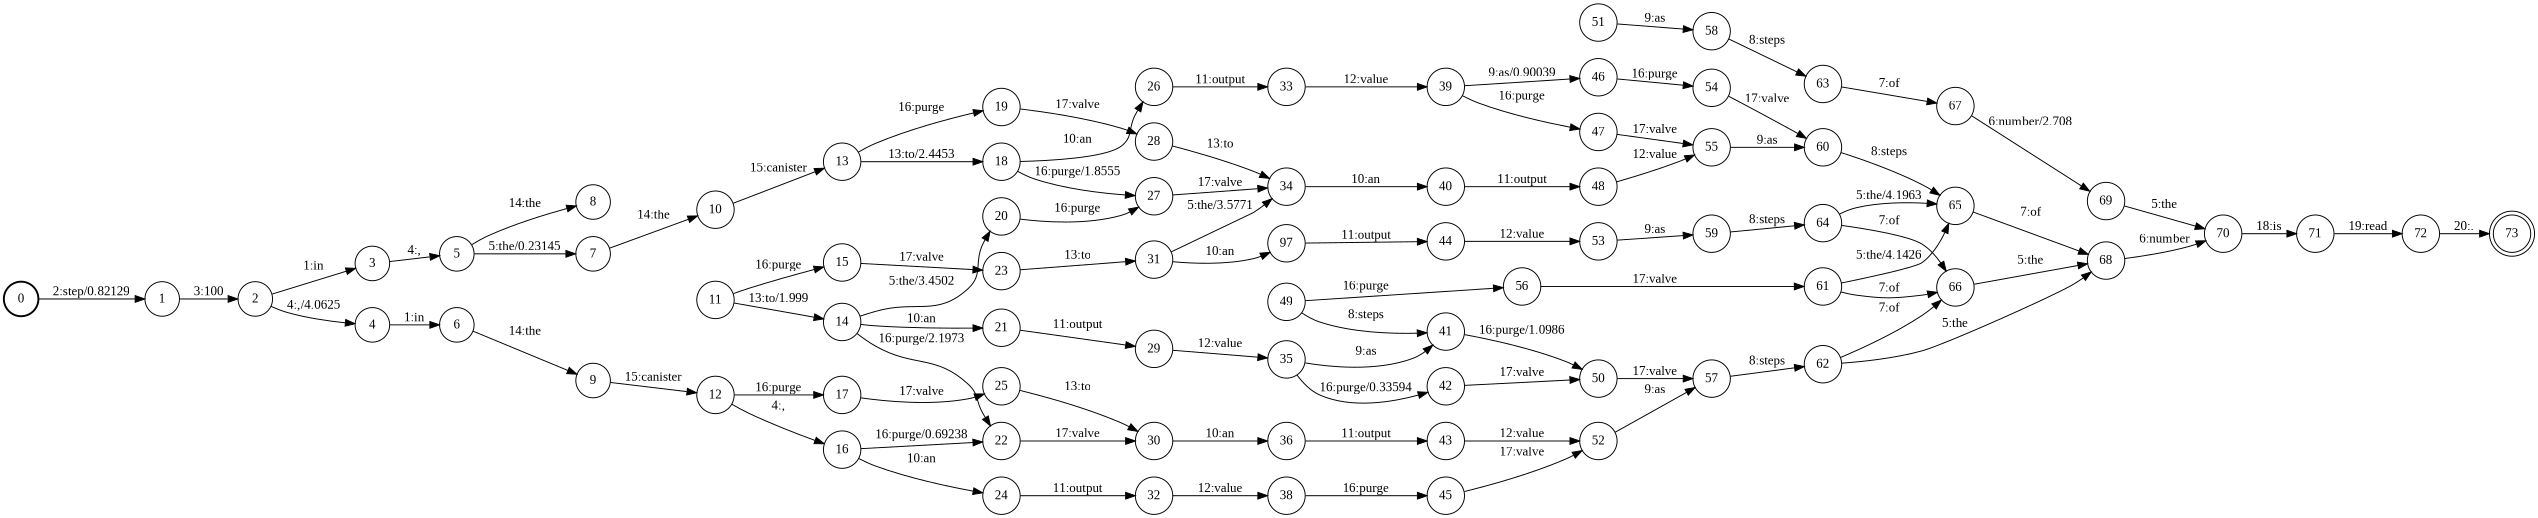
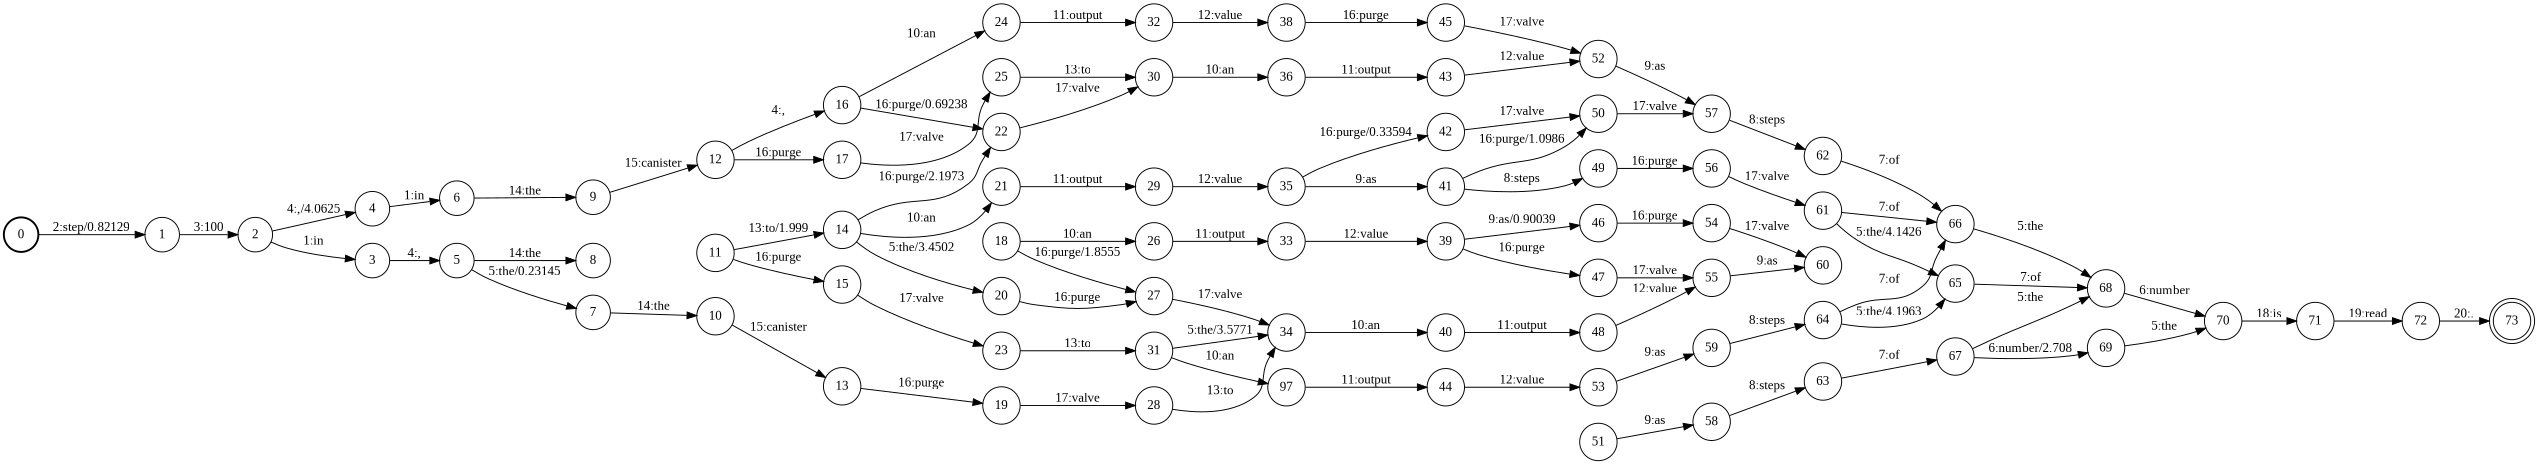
edge "13" -> "18": removed, label "13:to/2.4453"
edge "60" -> "65": removed, label "8:steps"
edge "49" -> "41": reversed
edge "62" -> "68": now "67" -> "68"
